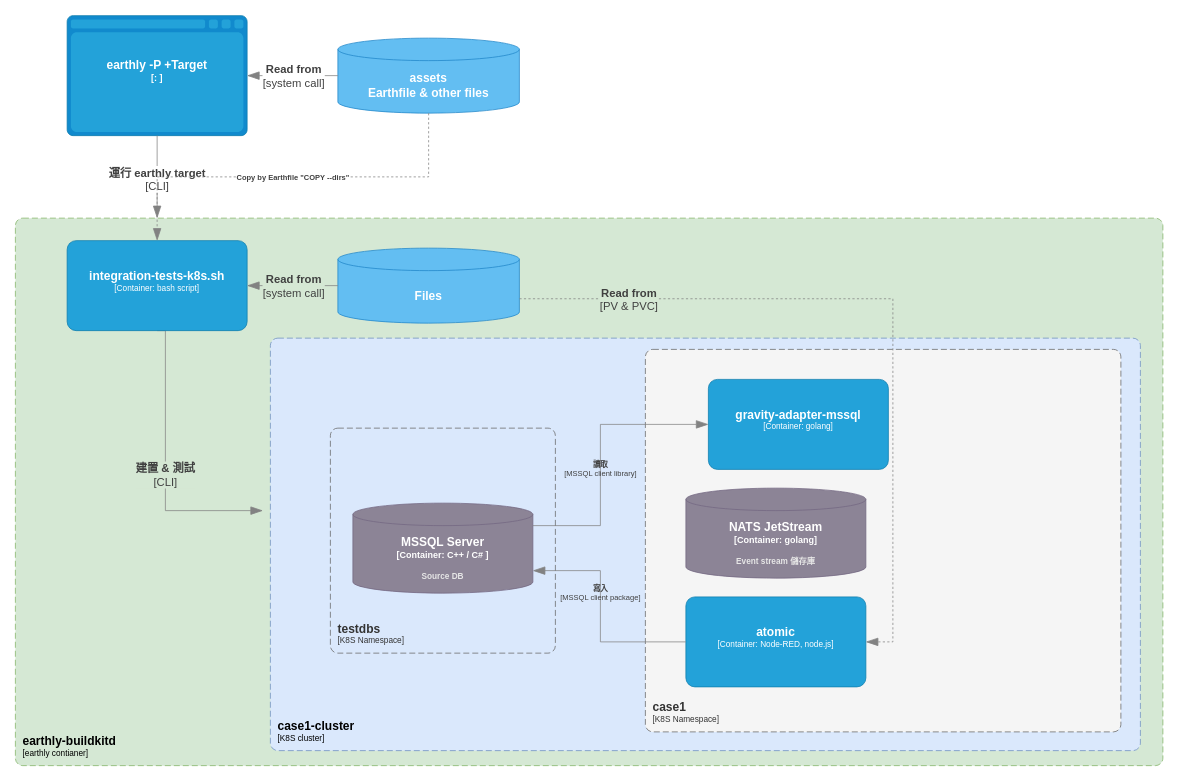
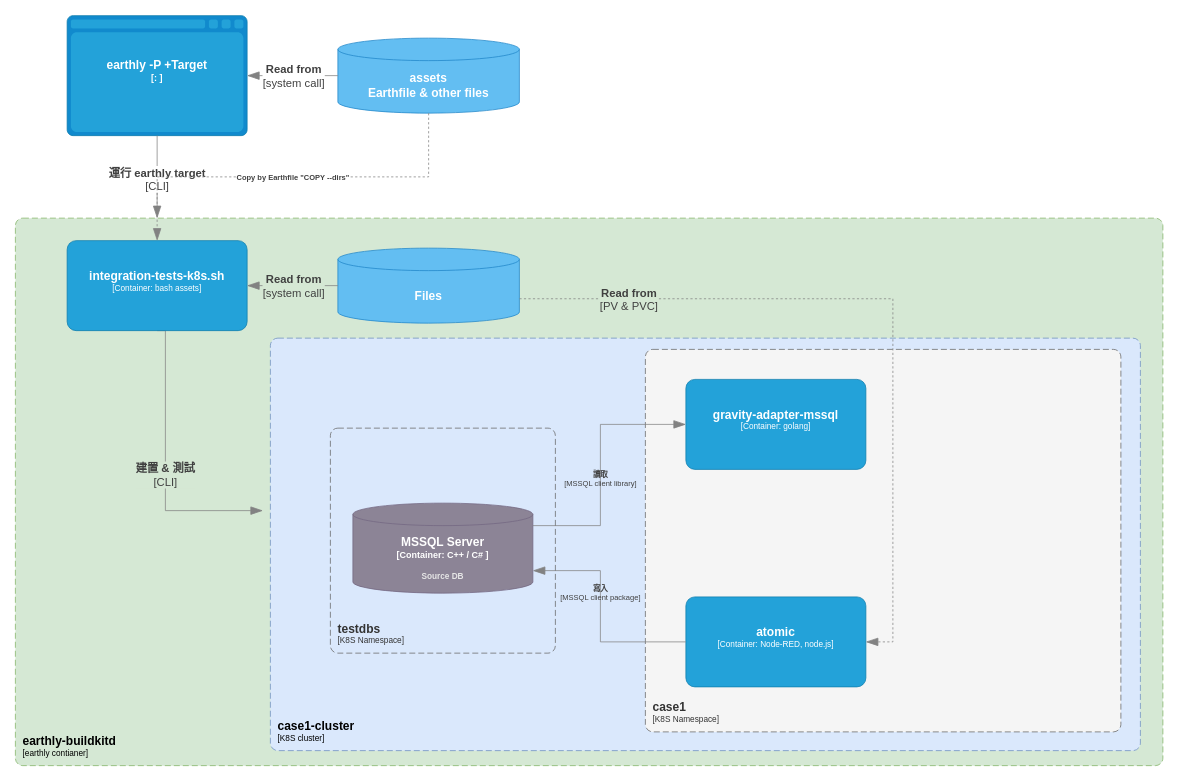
node "integration-tests-k8s.sh [Container: bash script]": label "integration-tests-k8s.sh [Container: bash script]" -> "integration-tests-k8s.sh [Container: bash assets]"
node "gravity-adapter-mssql [Container: golang]": moved (798, 424) -> (776, 424)
node "NATS JetStream [Container: golang] Event stream 儲存庫": removed
